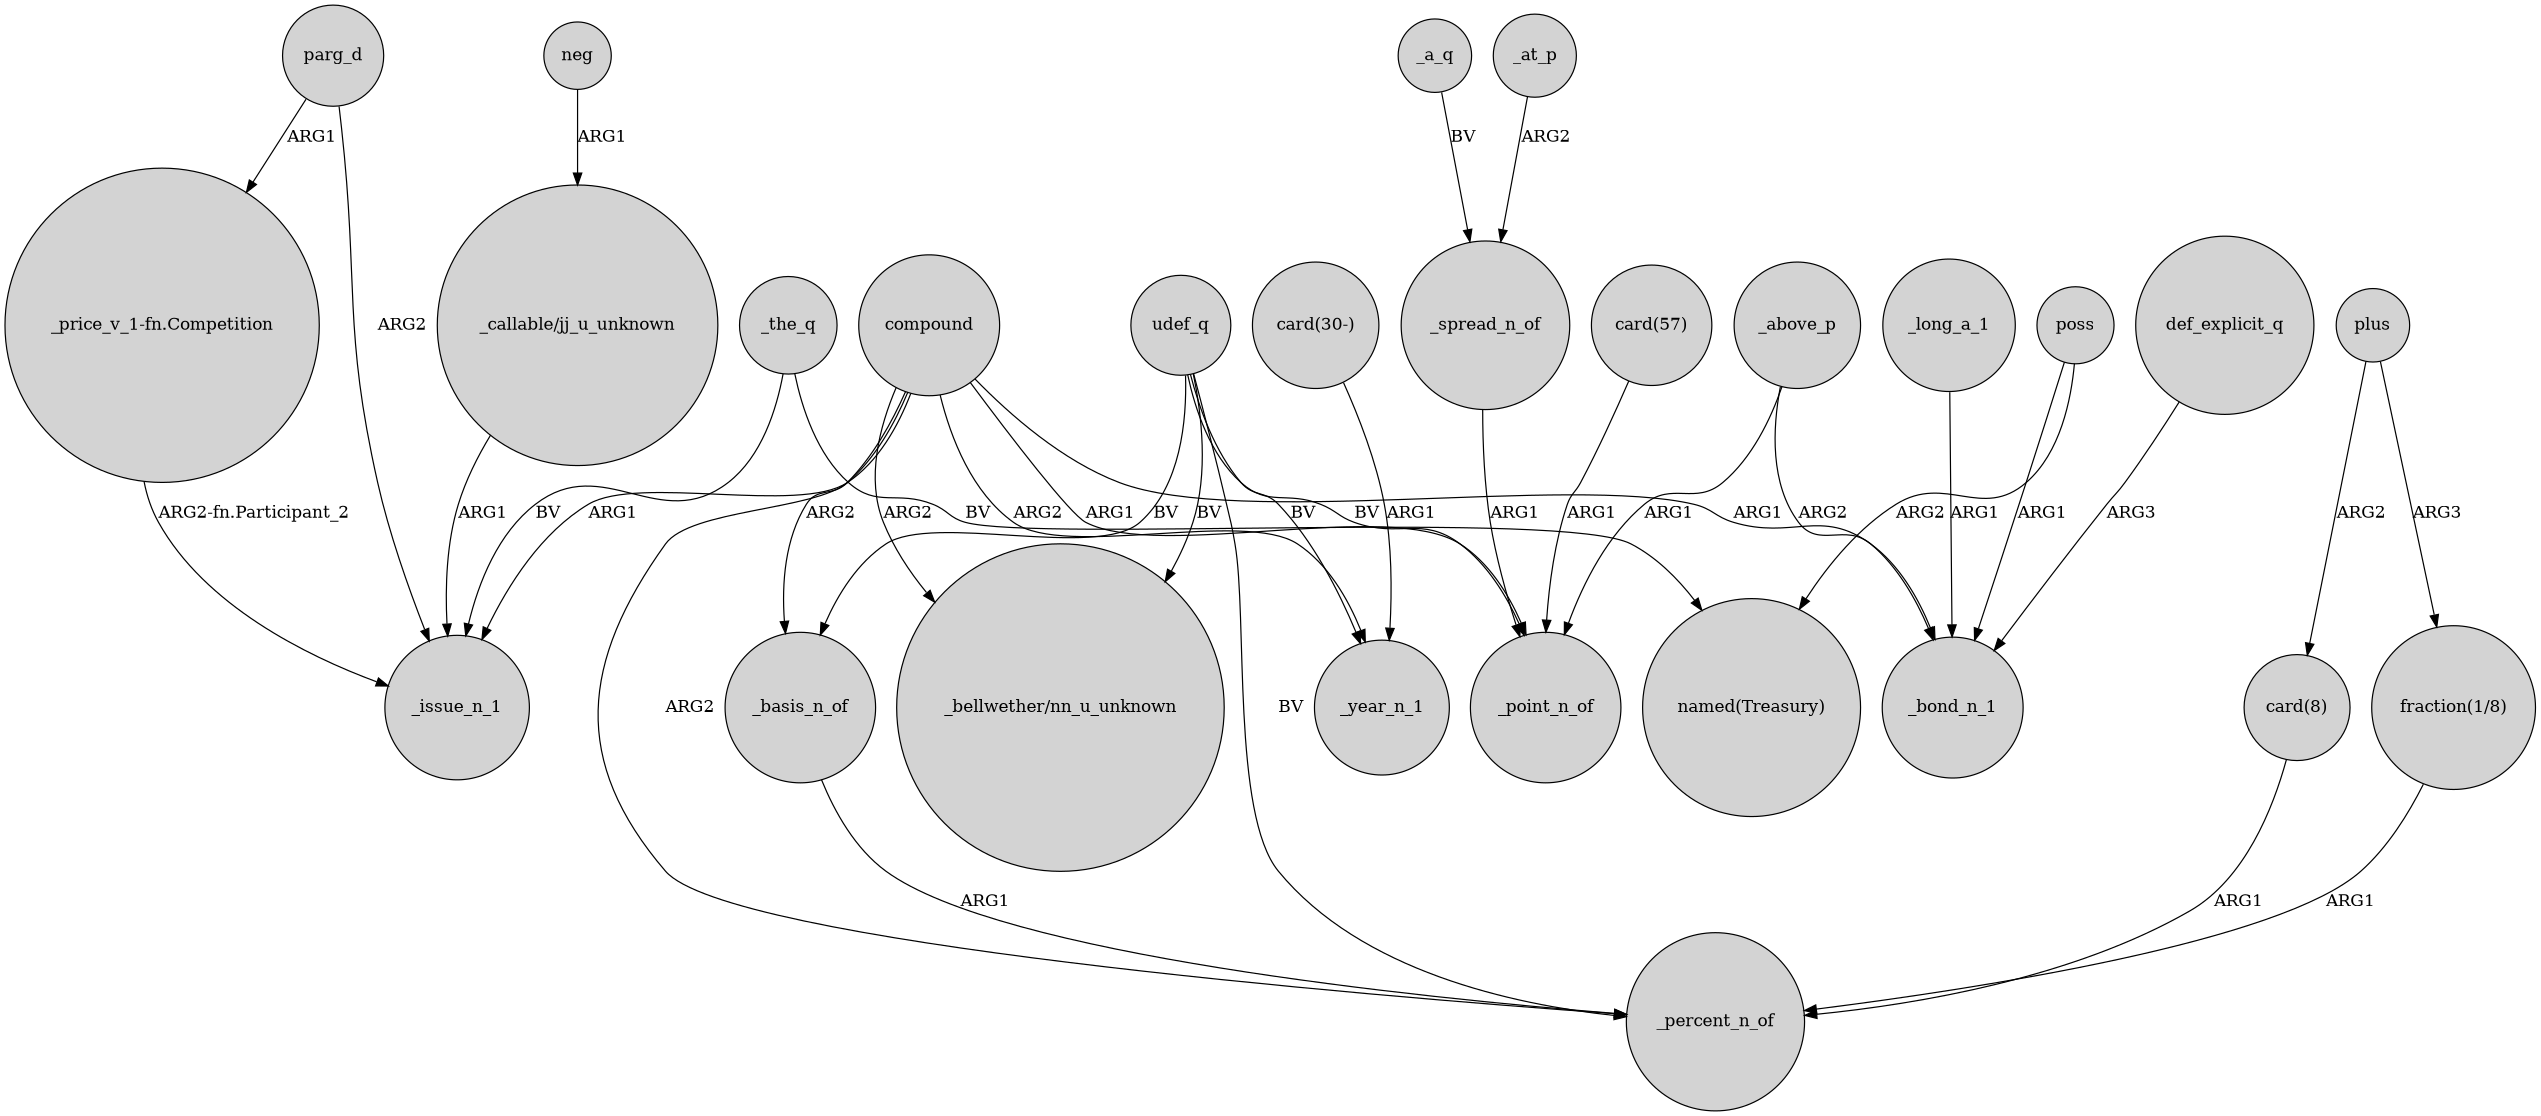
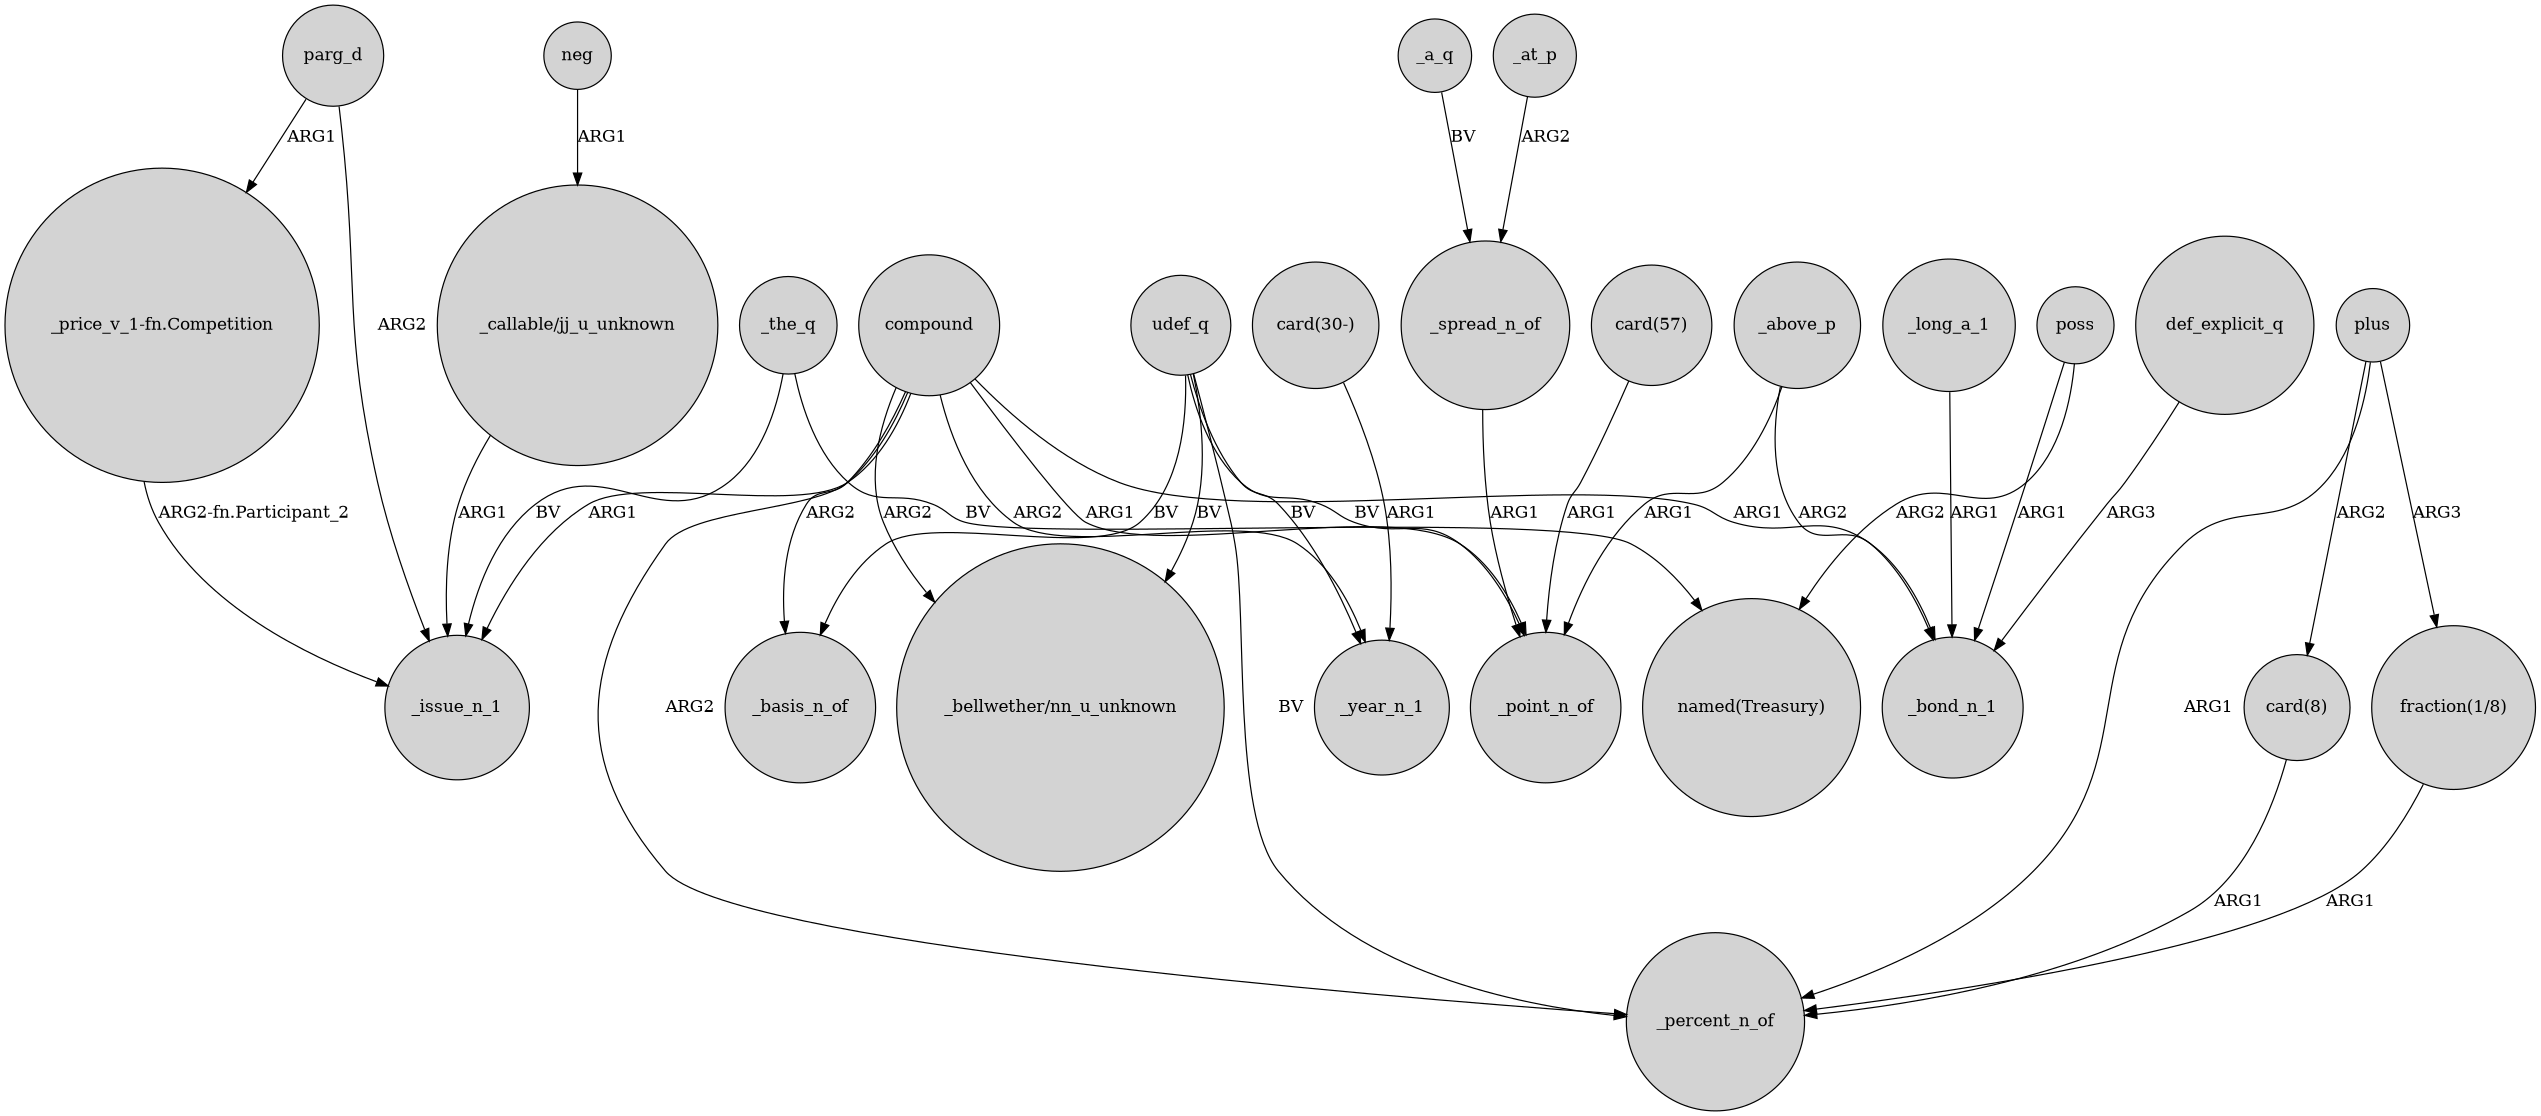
edge "_basis_n_of" -> "_percent_n_of": now "plus" -> "_percent_n_of"
